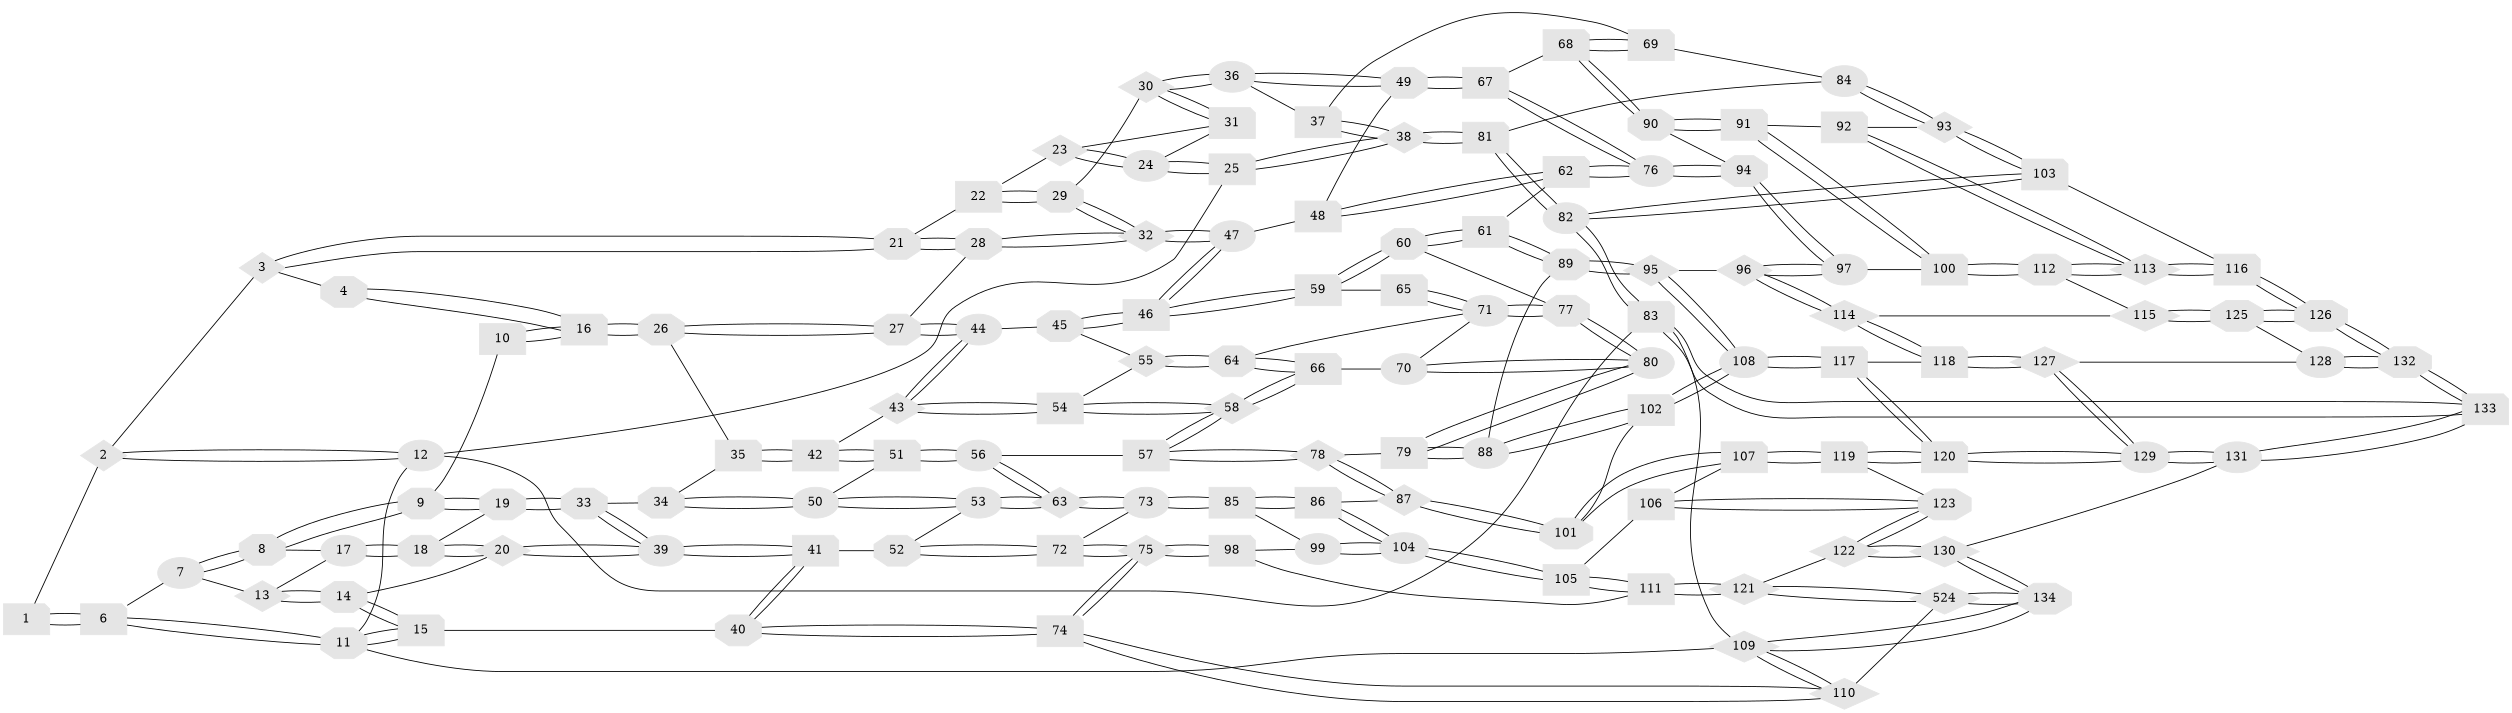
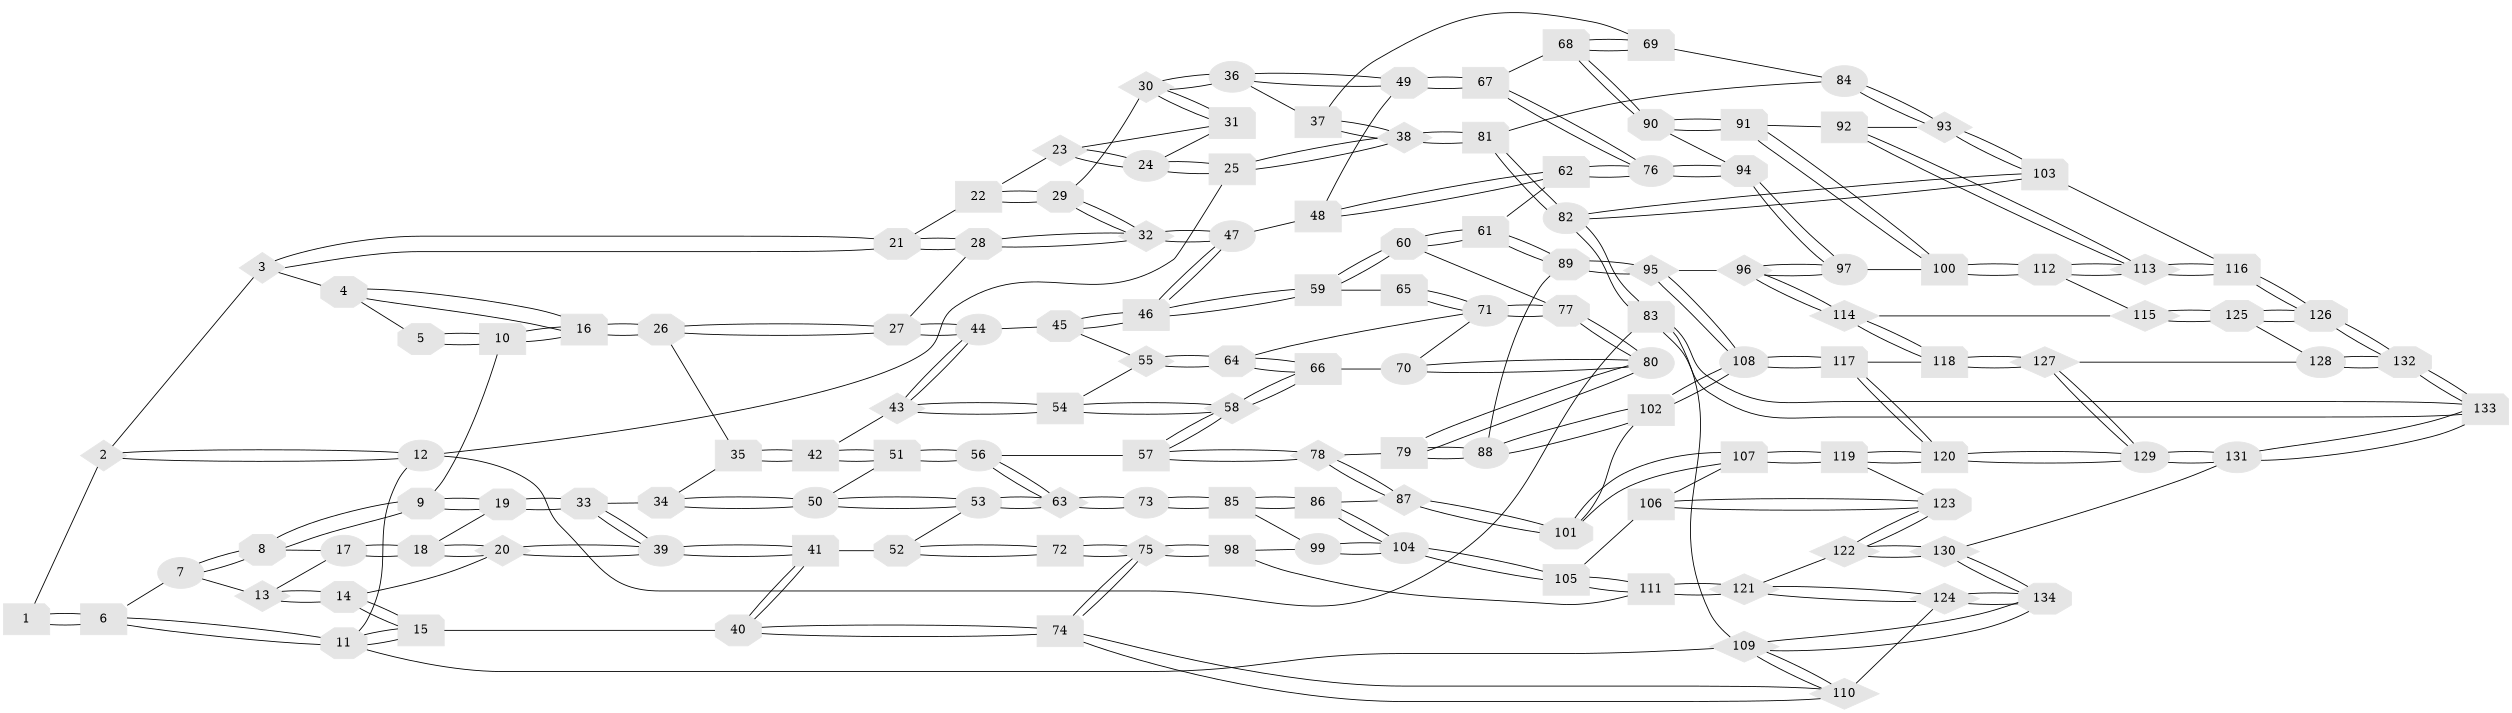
node "5": added
edge "73" -- "72": removed
node "524": label "524" -> "124"
